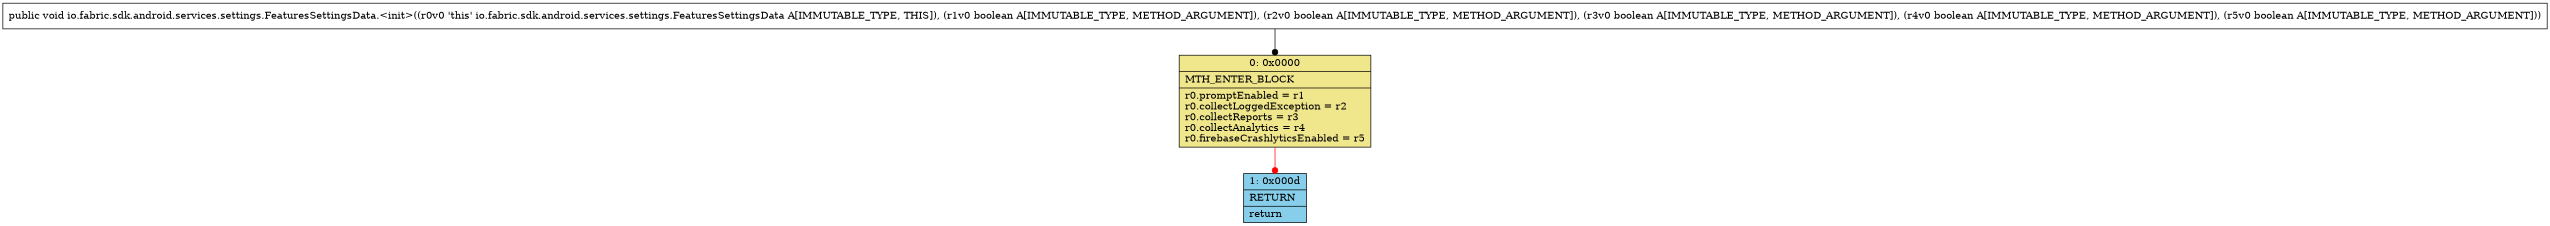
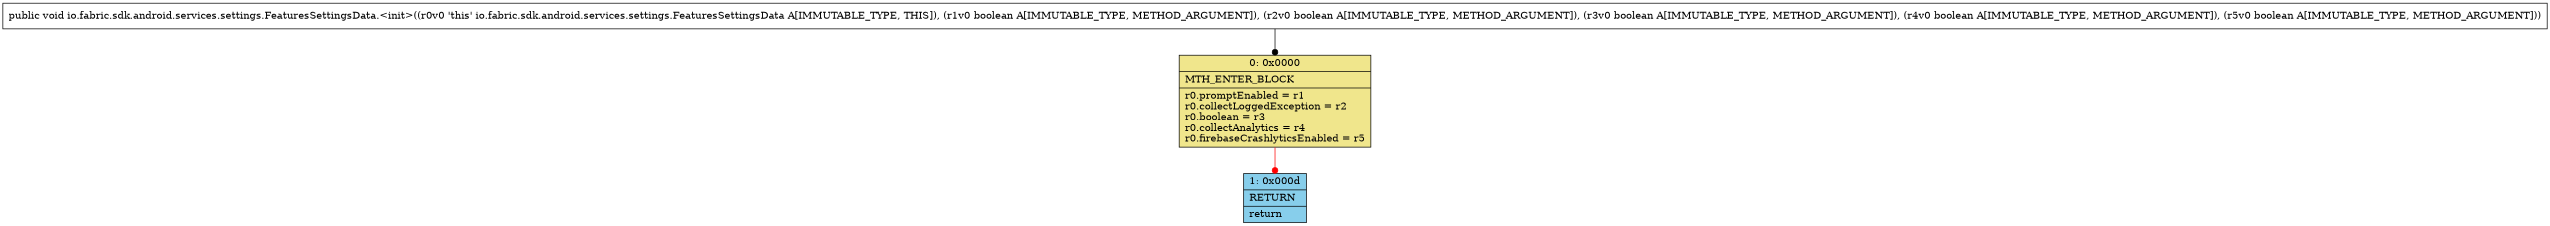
node "0: 0x0000": text "r0.collectReports = r3" -> "r0.boolean = r3"
